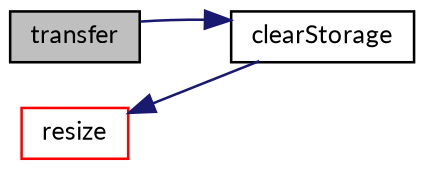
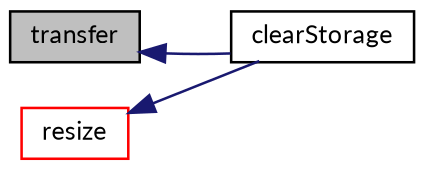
edge "transfer" -> "clearStorage": reversed
